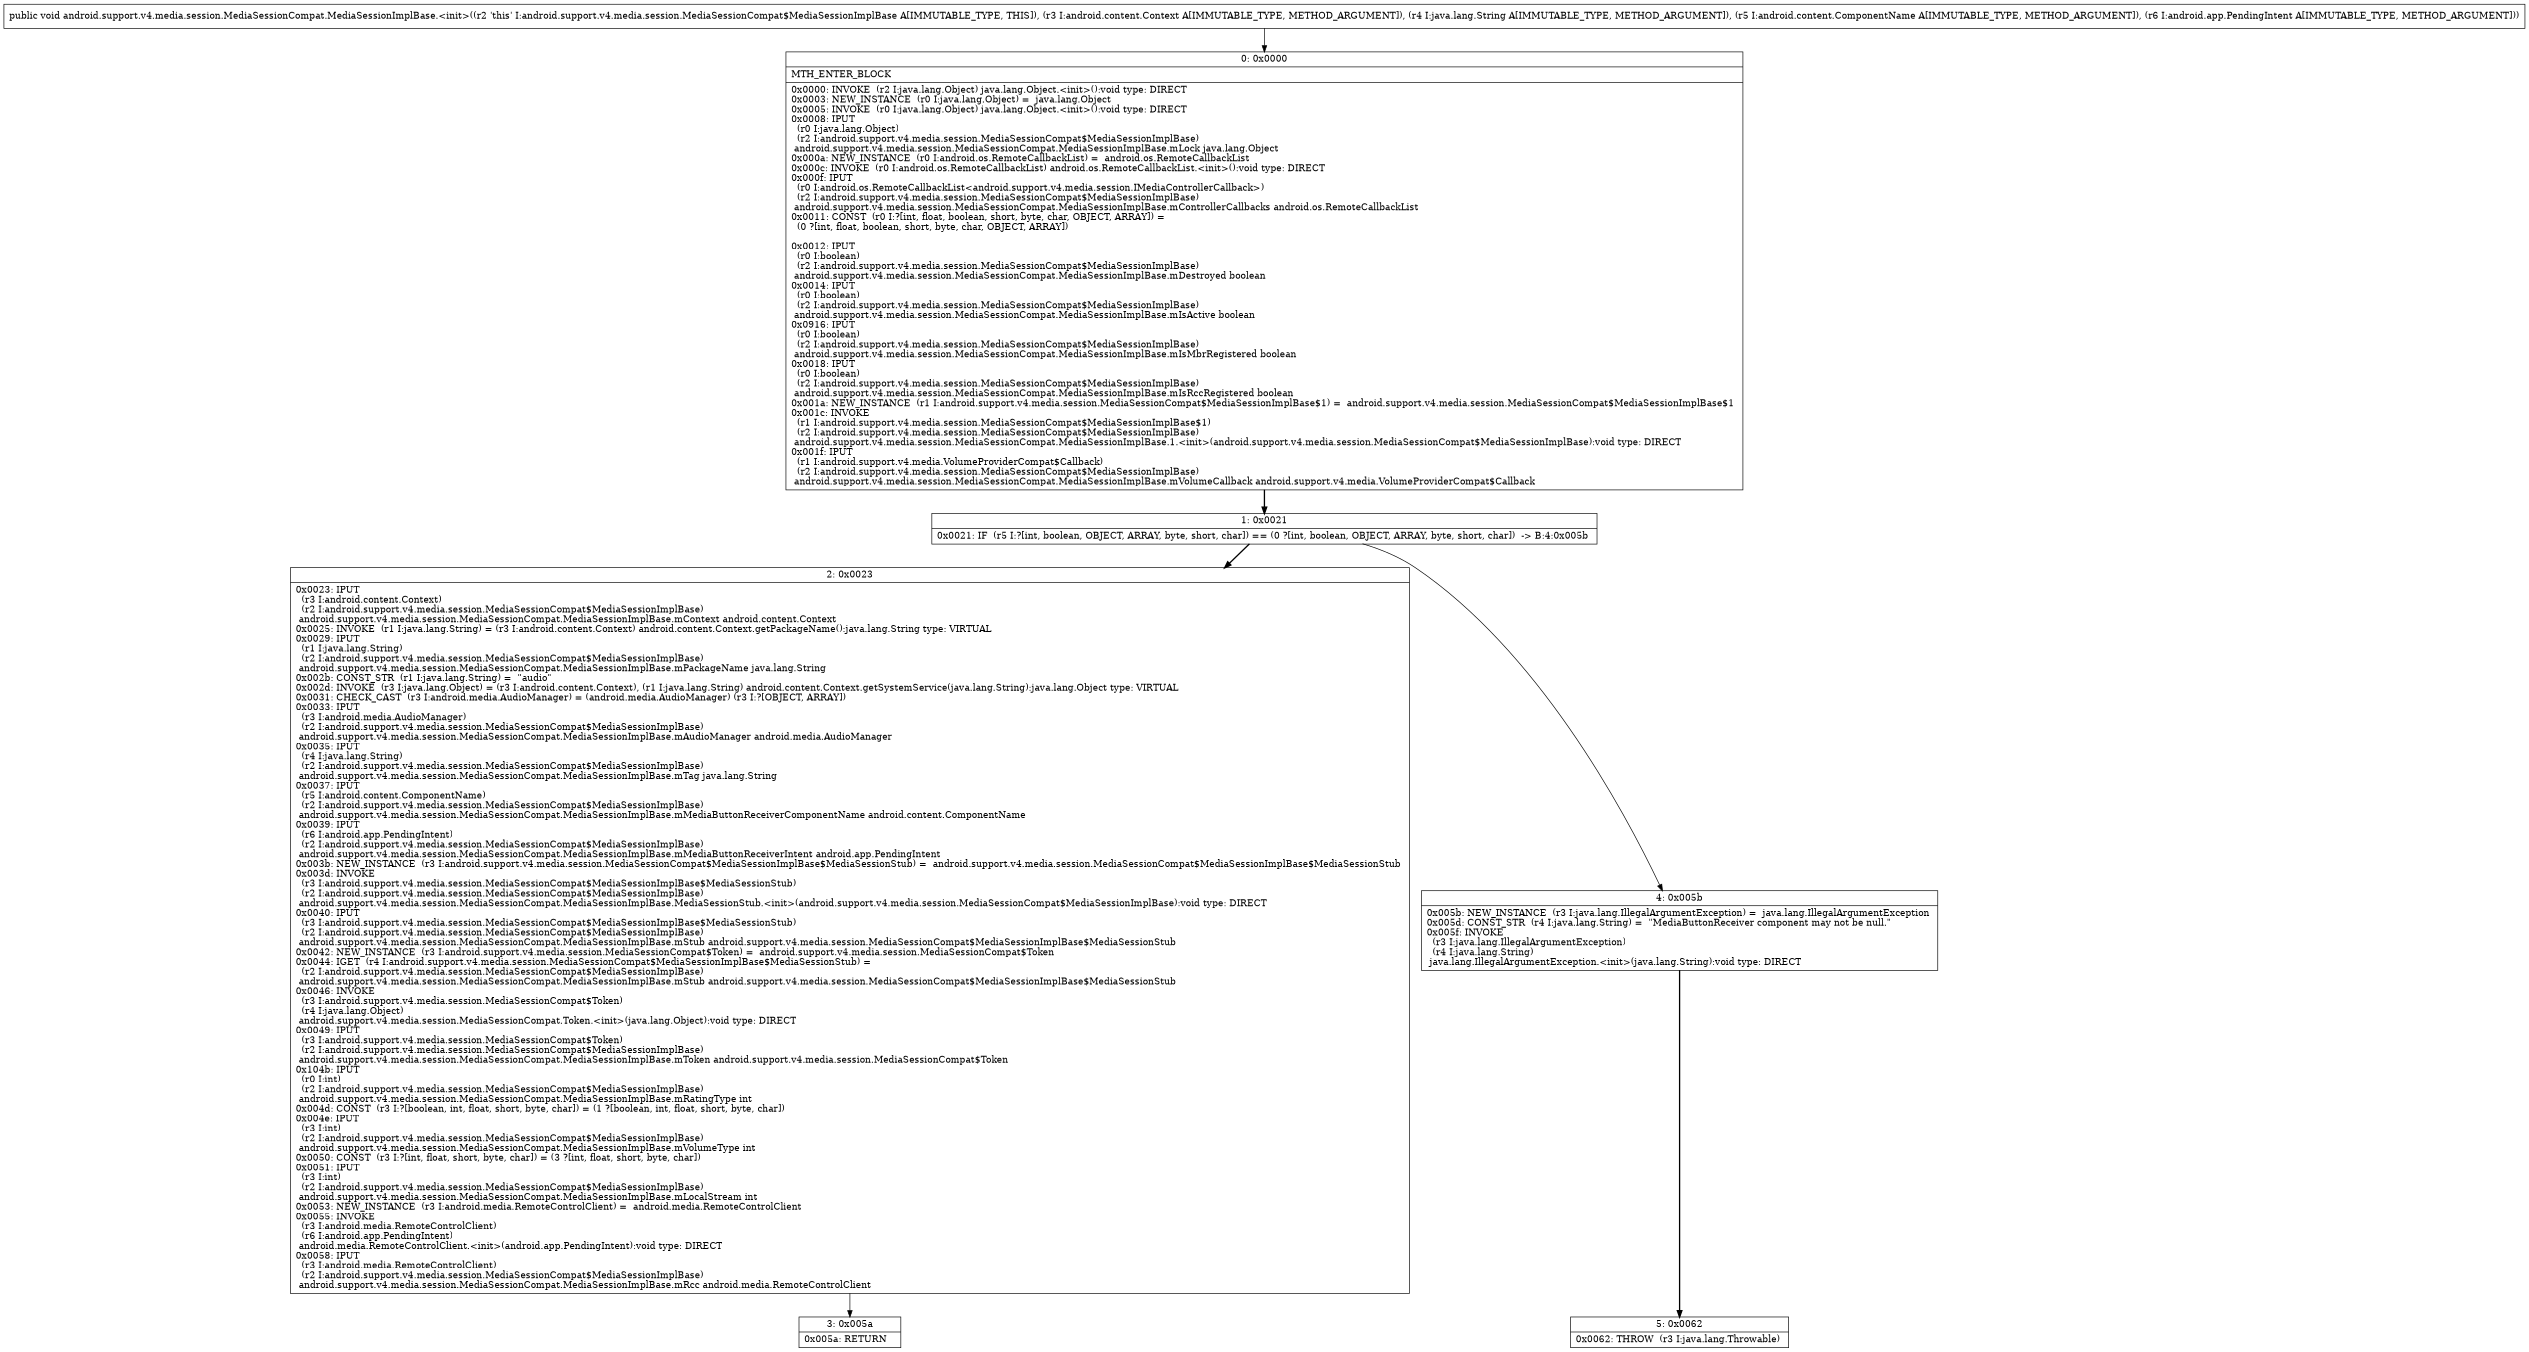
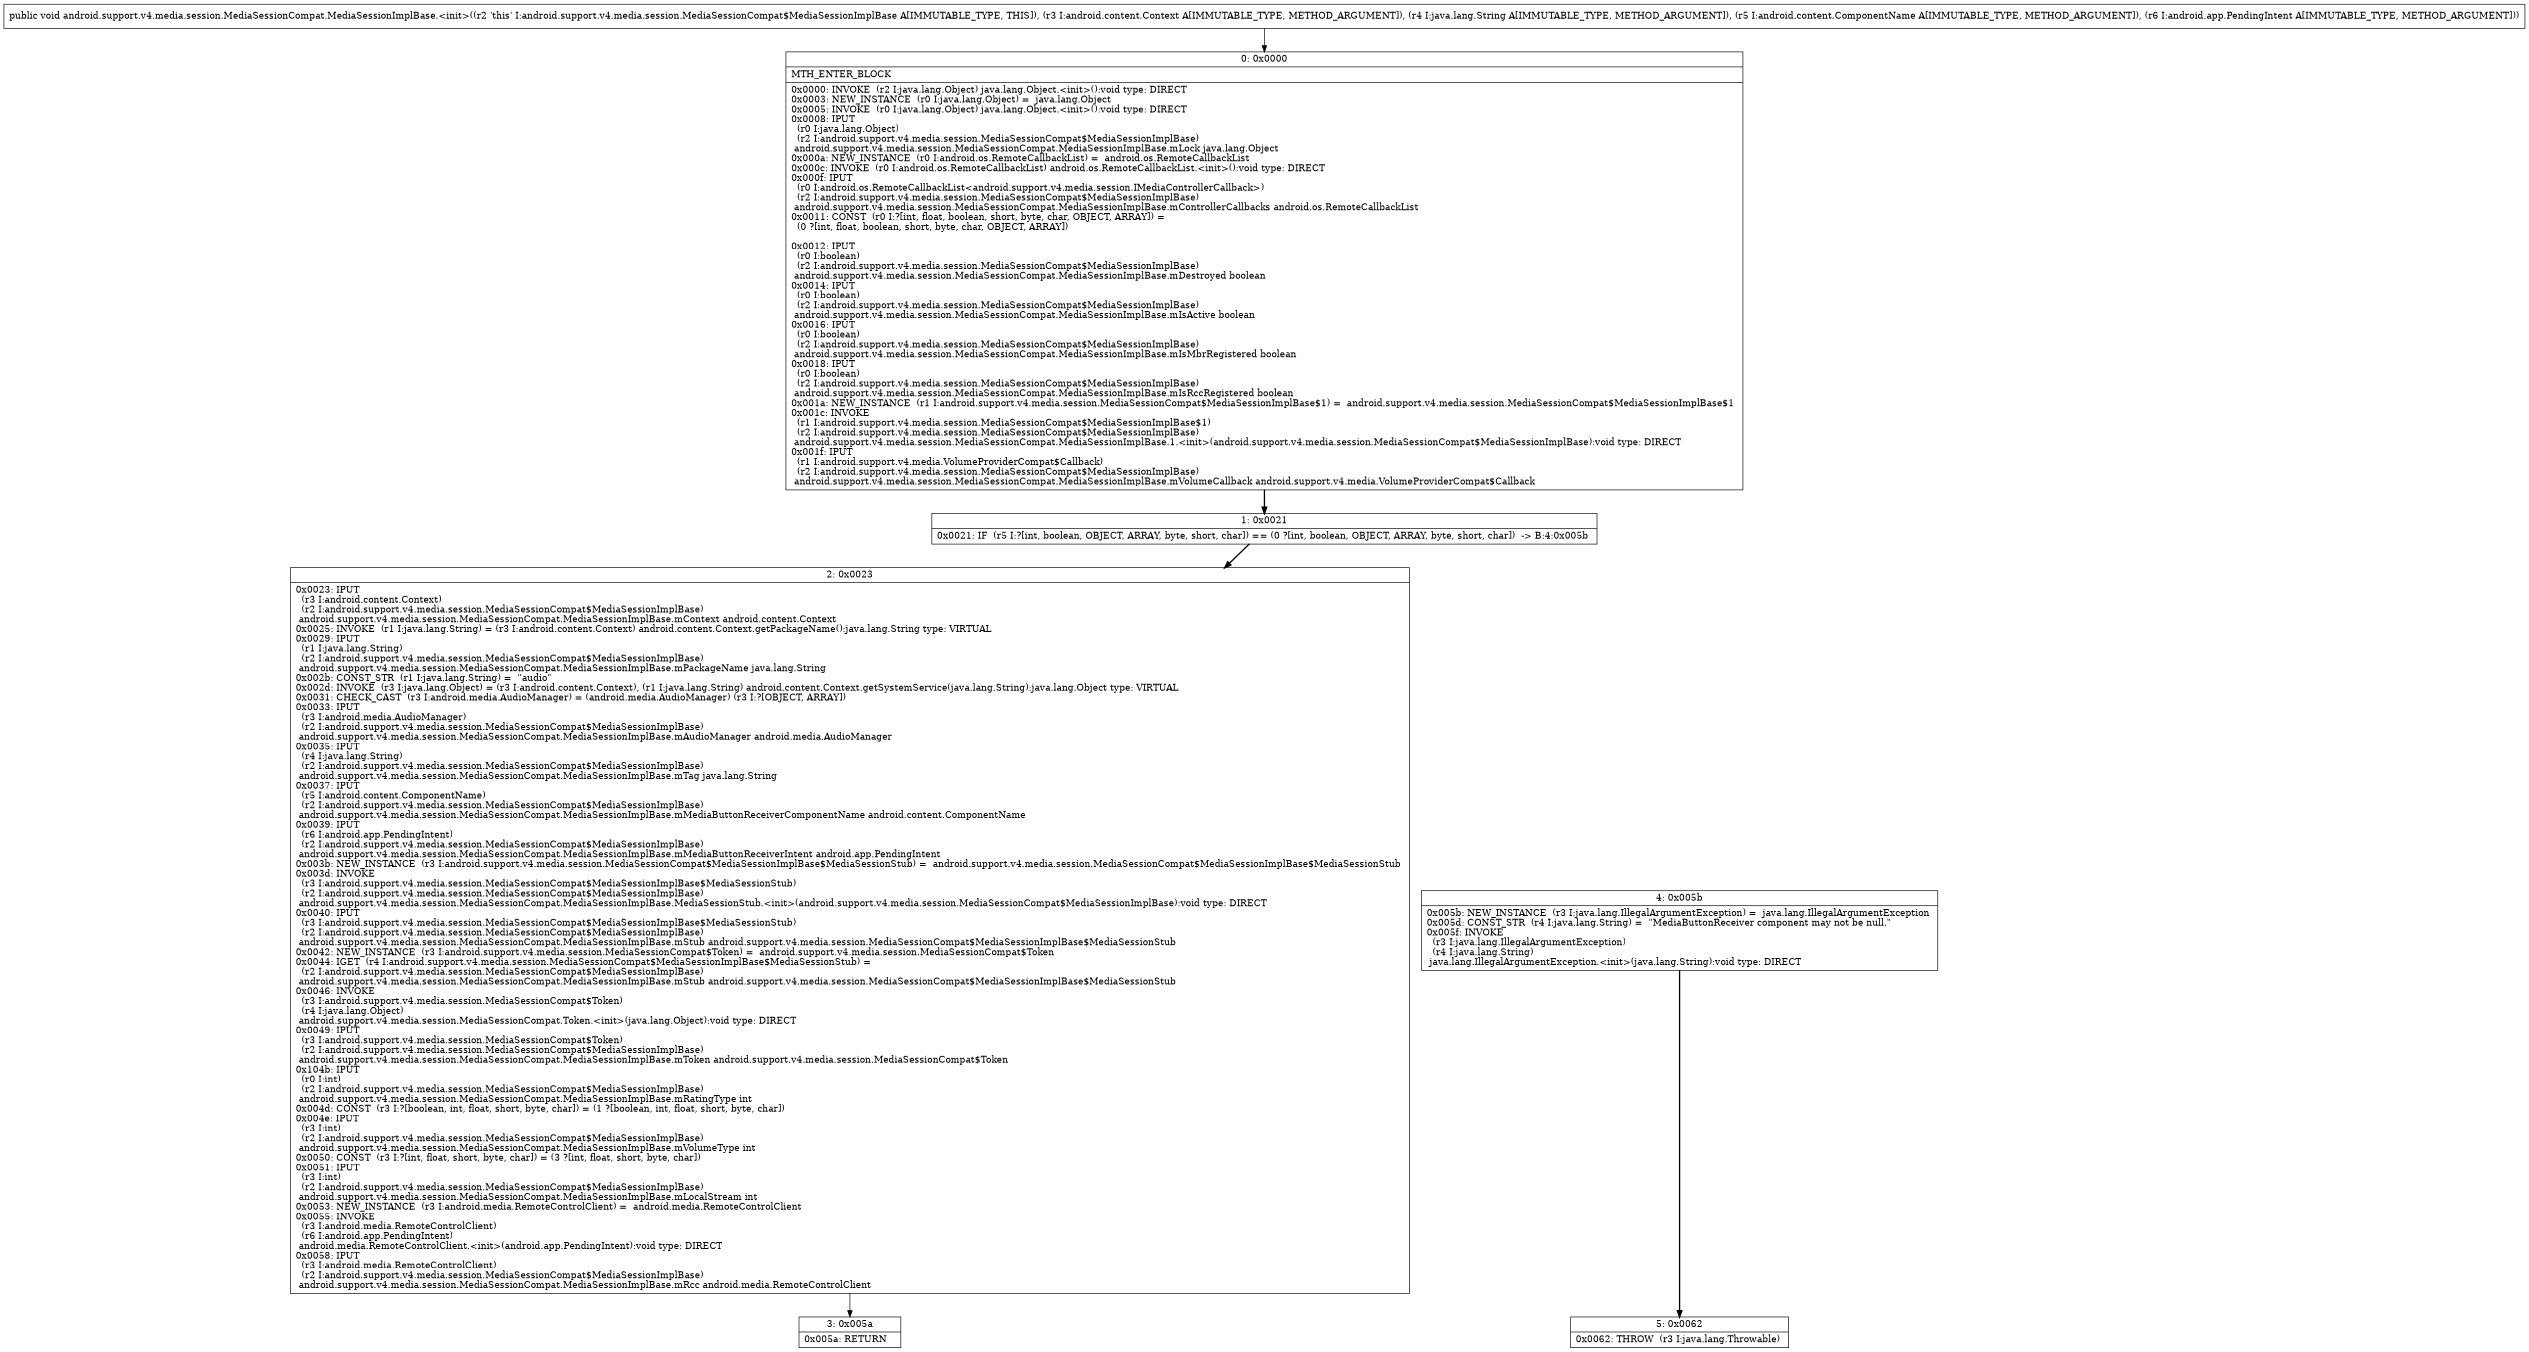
node "0: 0x0000": text "0x0916: IPUT" -> "0x0016: IPUT"
edge "1: 0x0021" -> "4: 0x005b": removed
